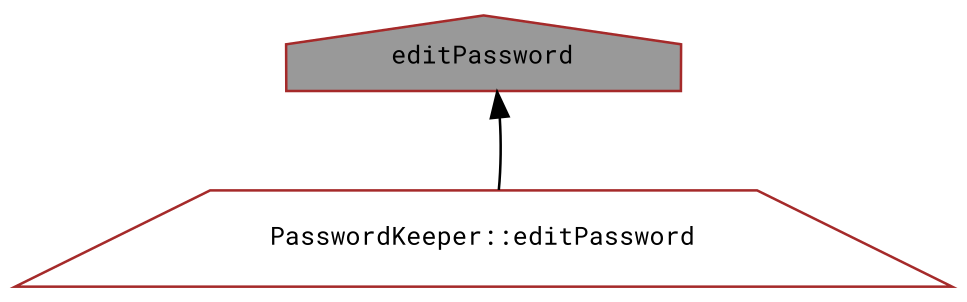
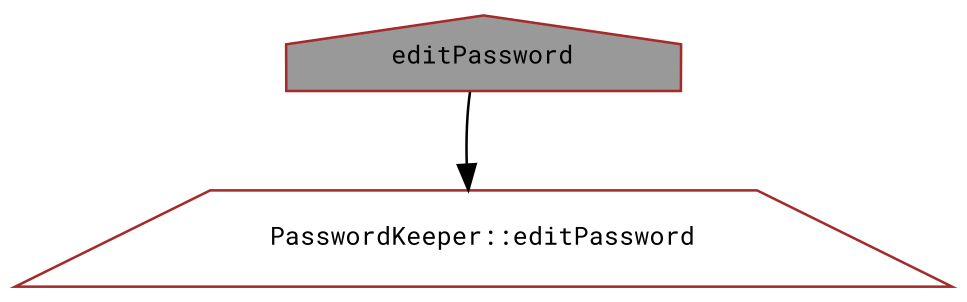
edge "PasswordKeeper::editPassword" -> "editPassword": reversed
